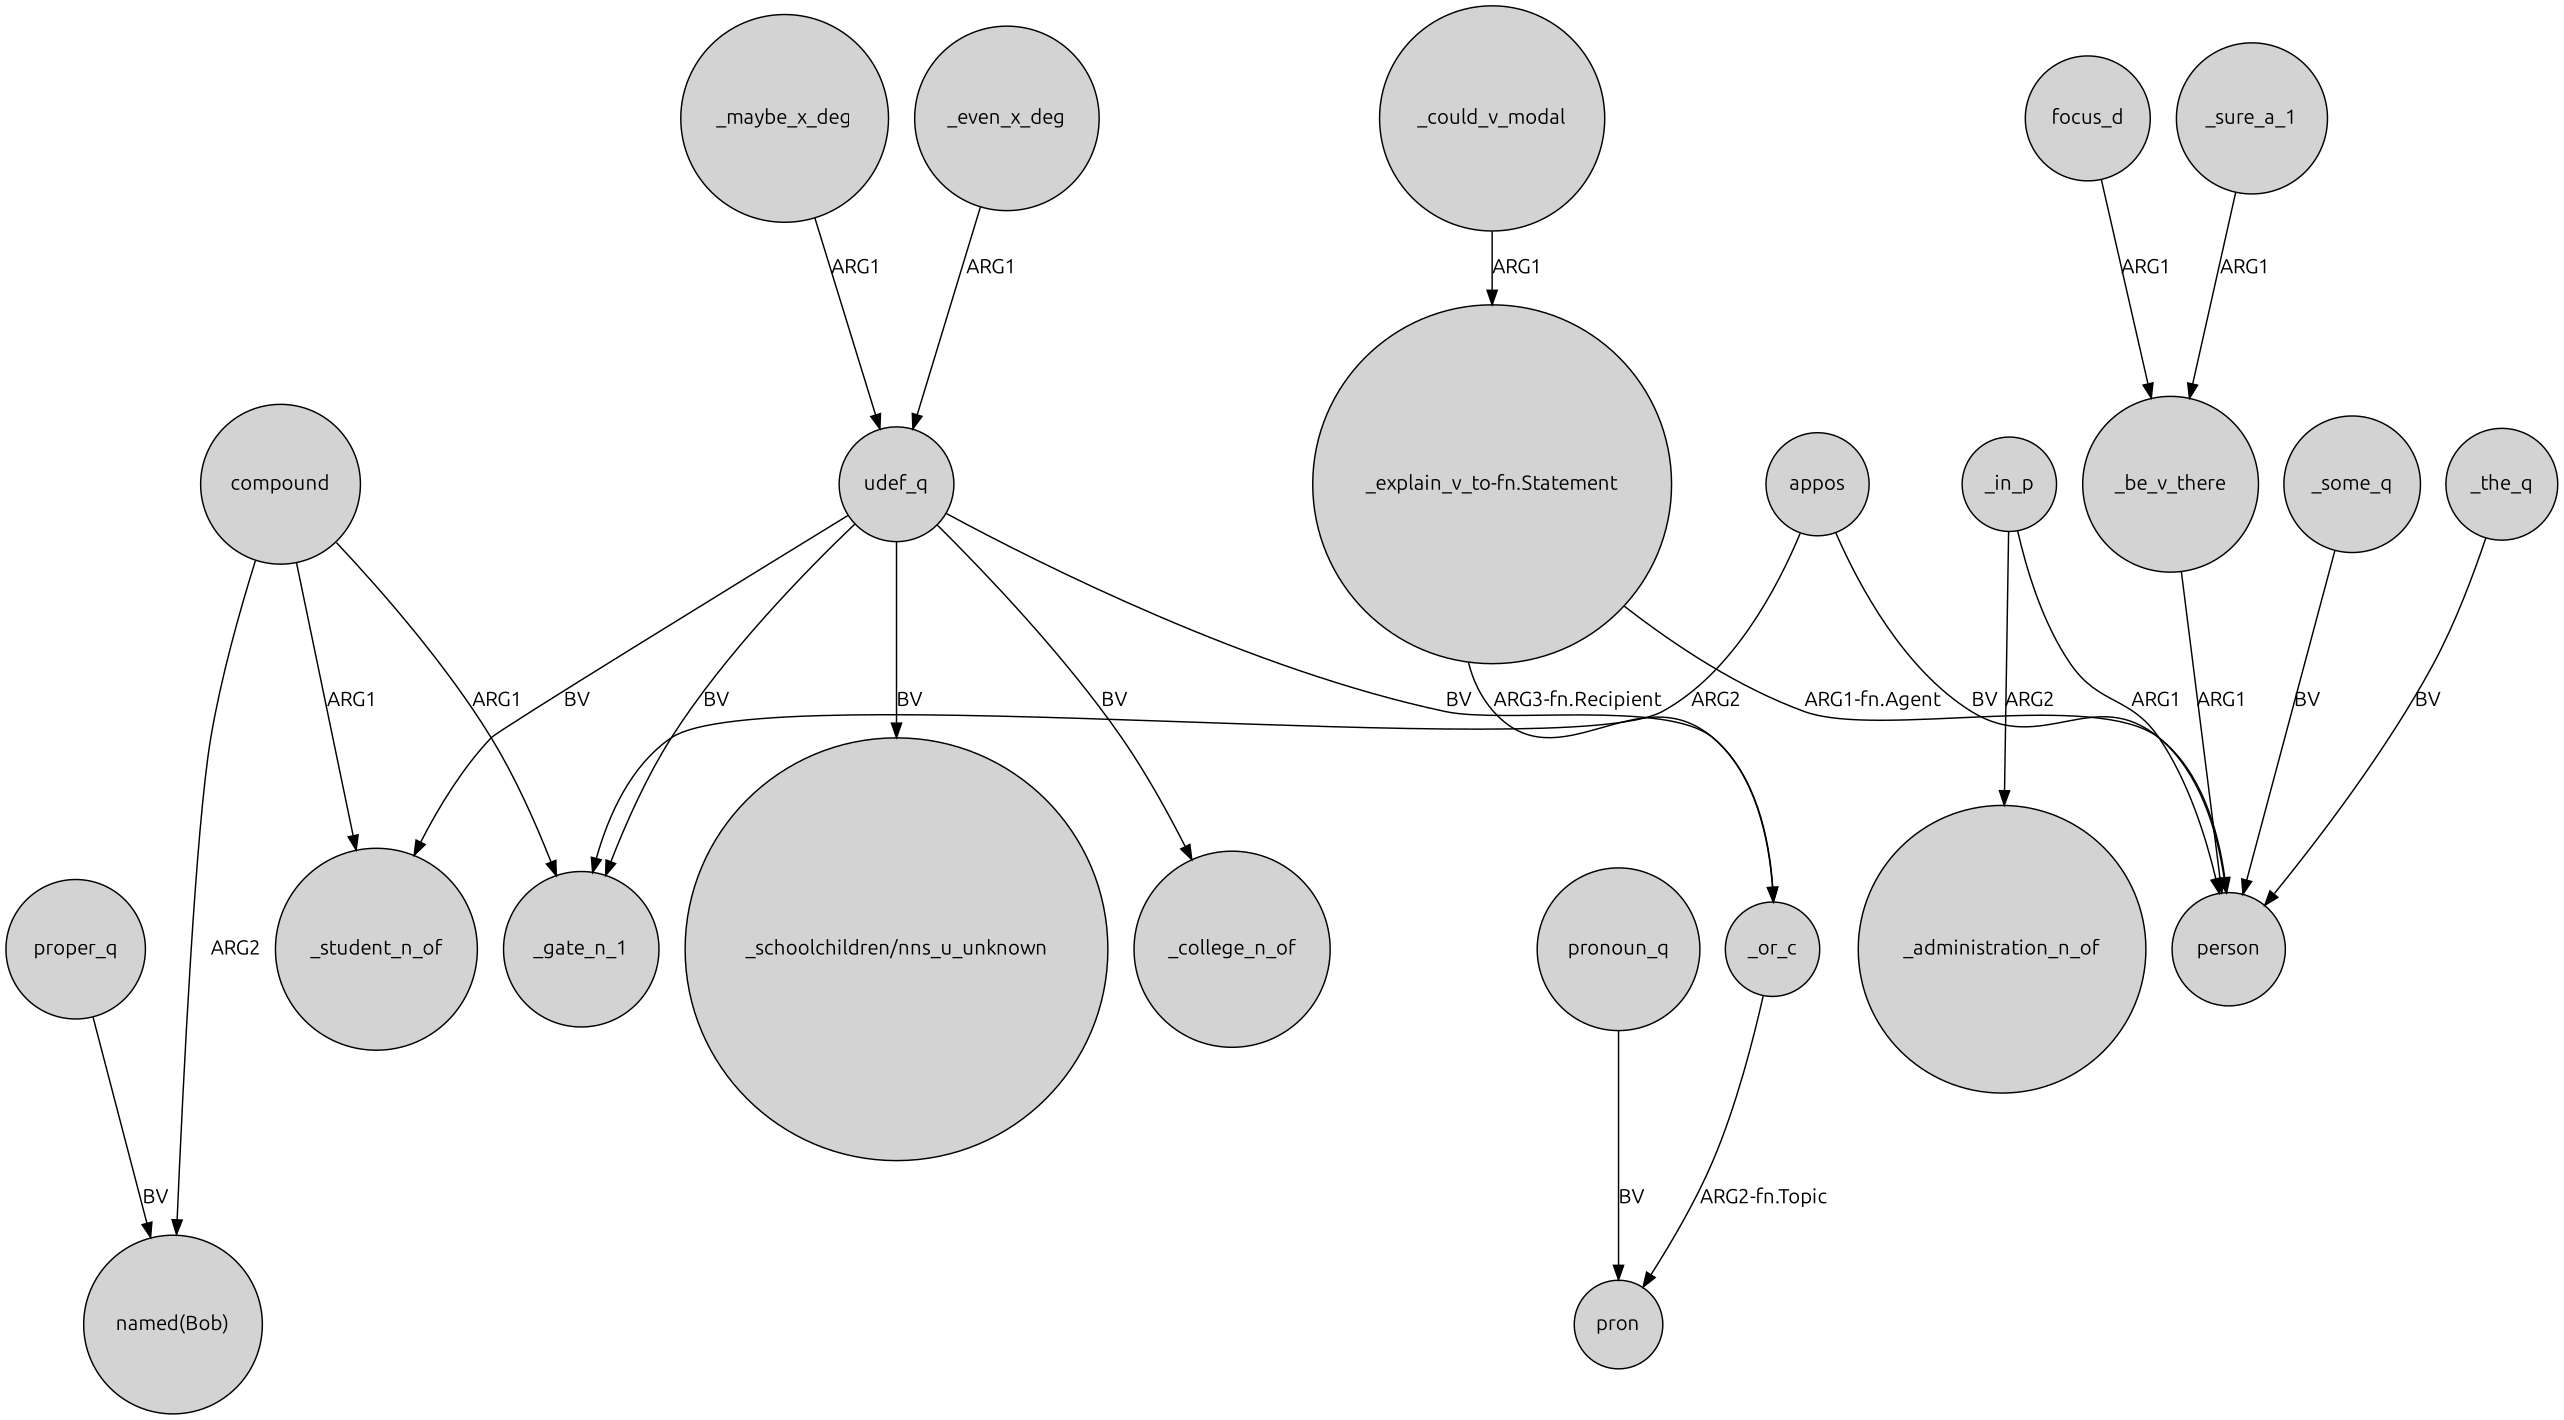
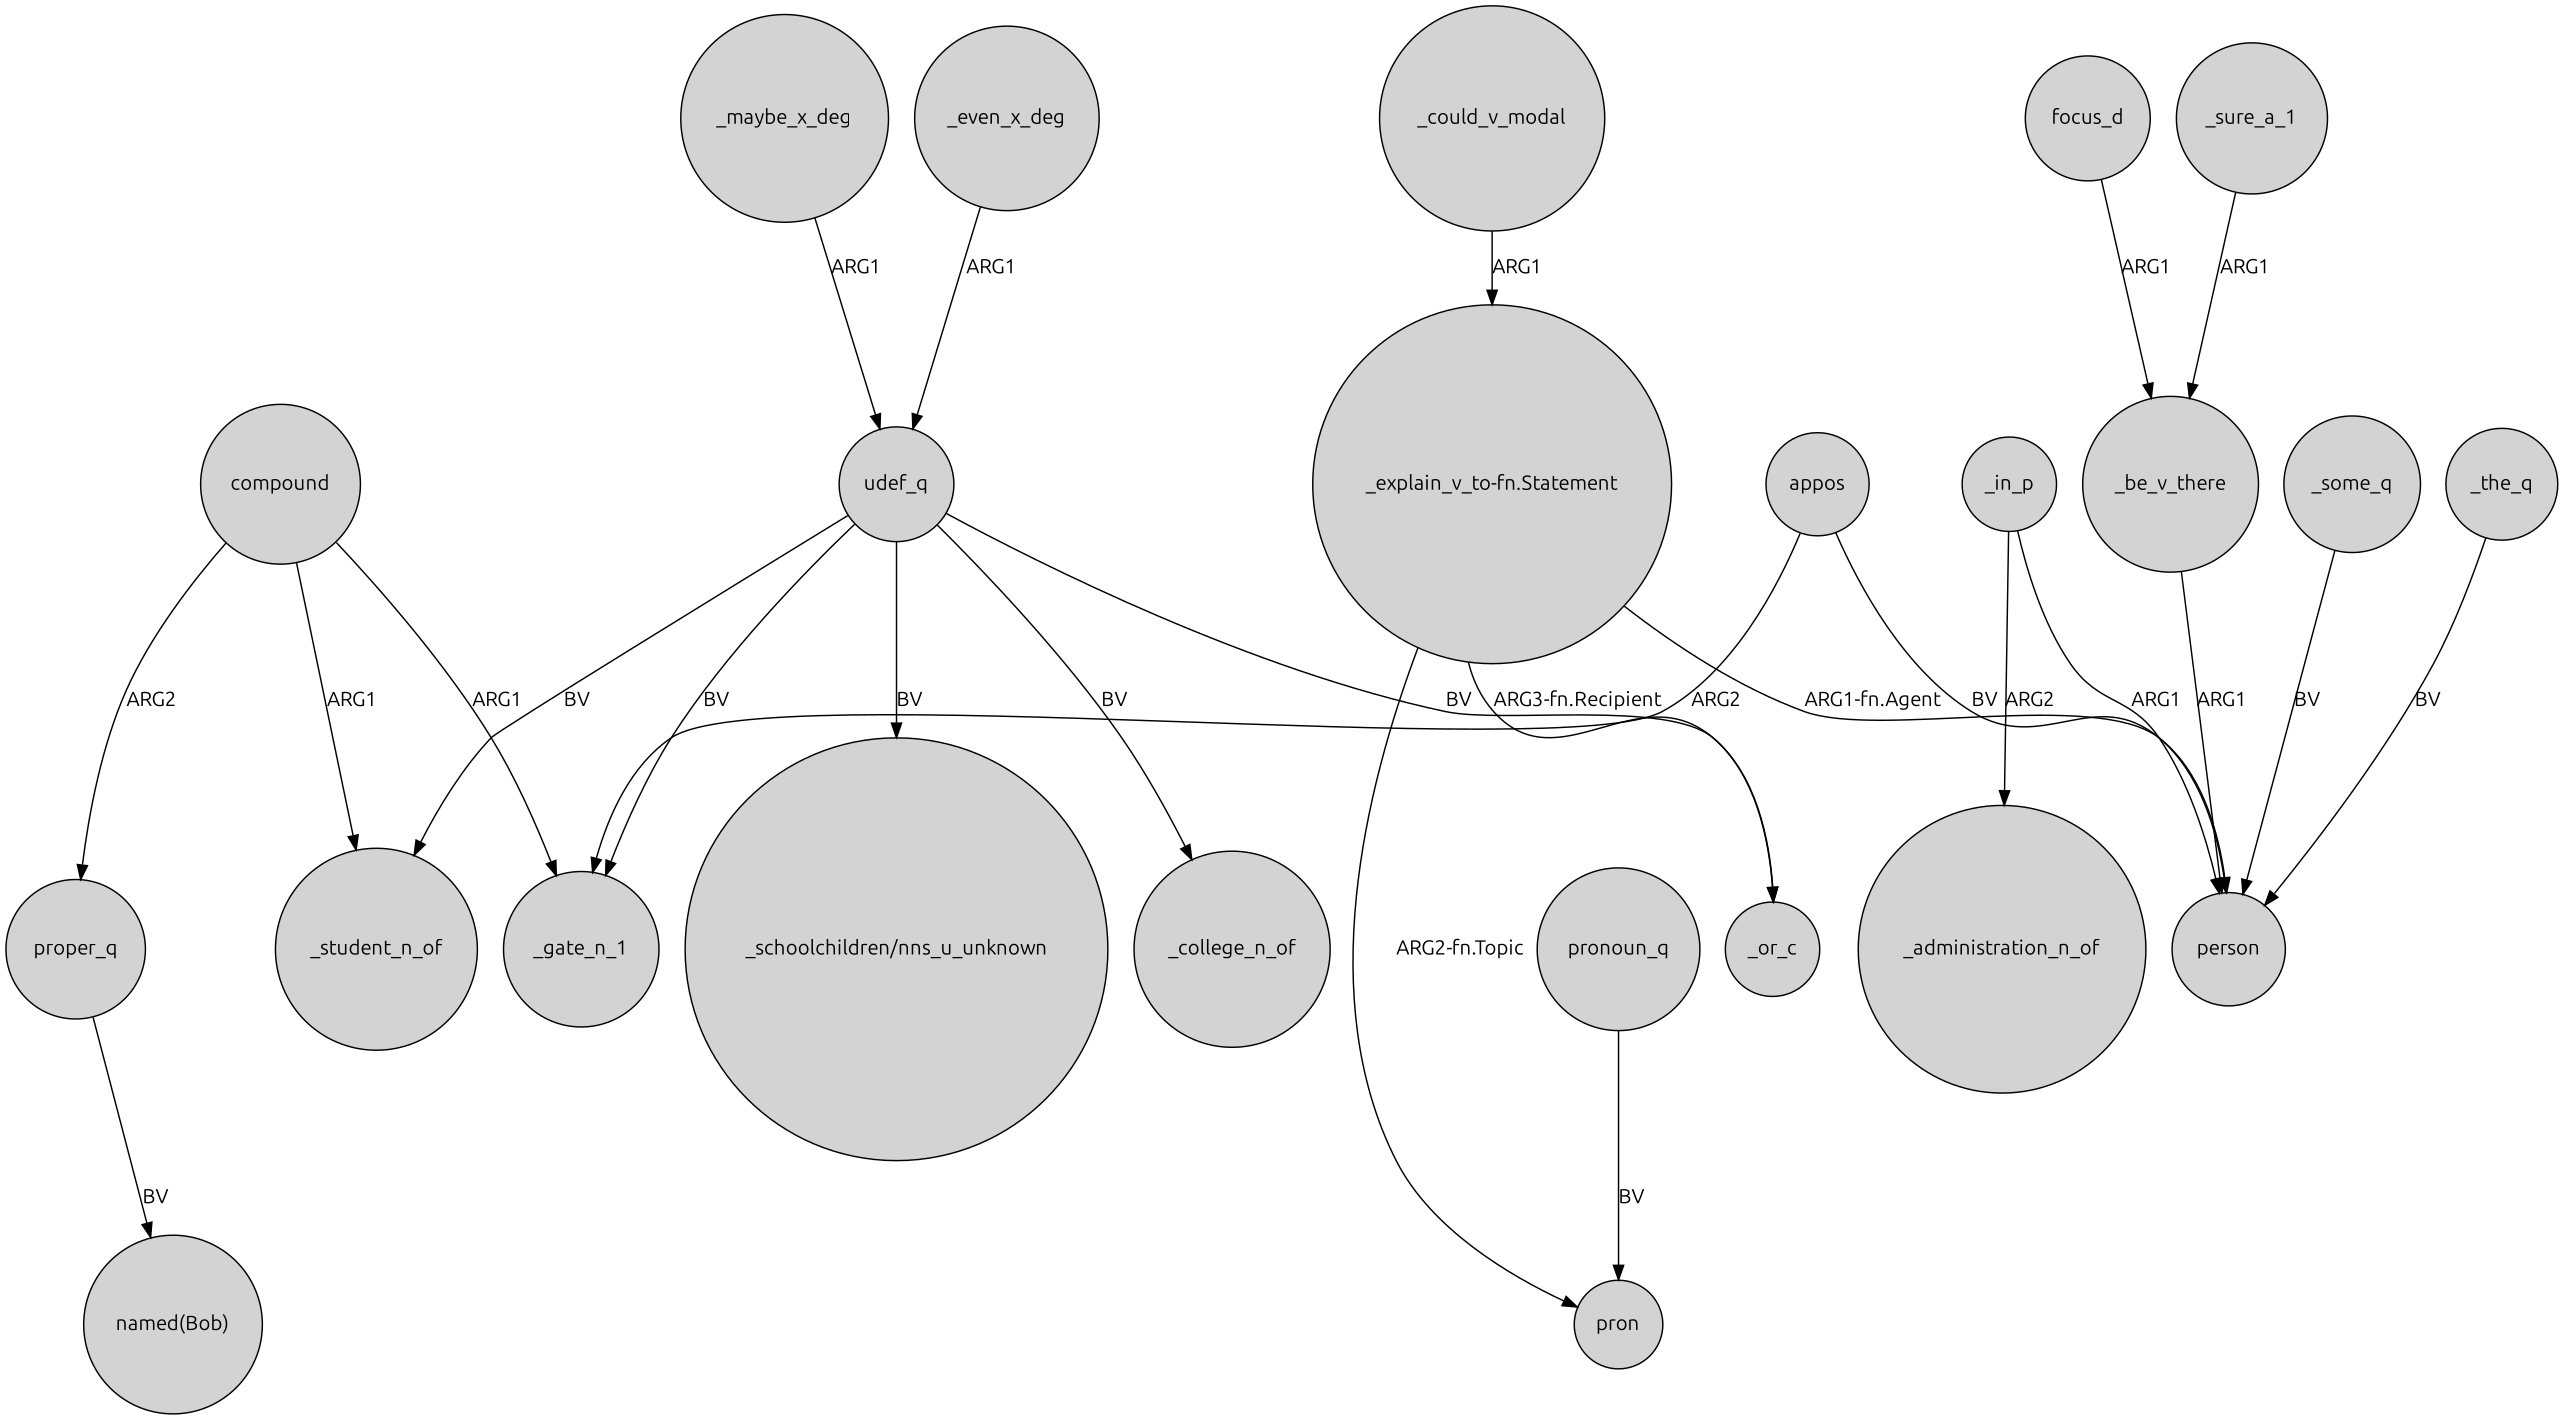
edge "compound" -> "named(Bob)": now "compound" -> "proper_q"
edge "_or_c" -> "pron": now "_explain_v_to-fn.Statement" -> "pron"
